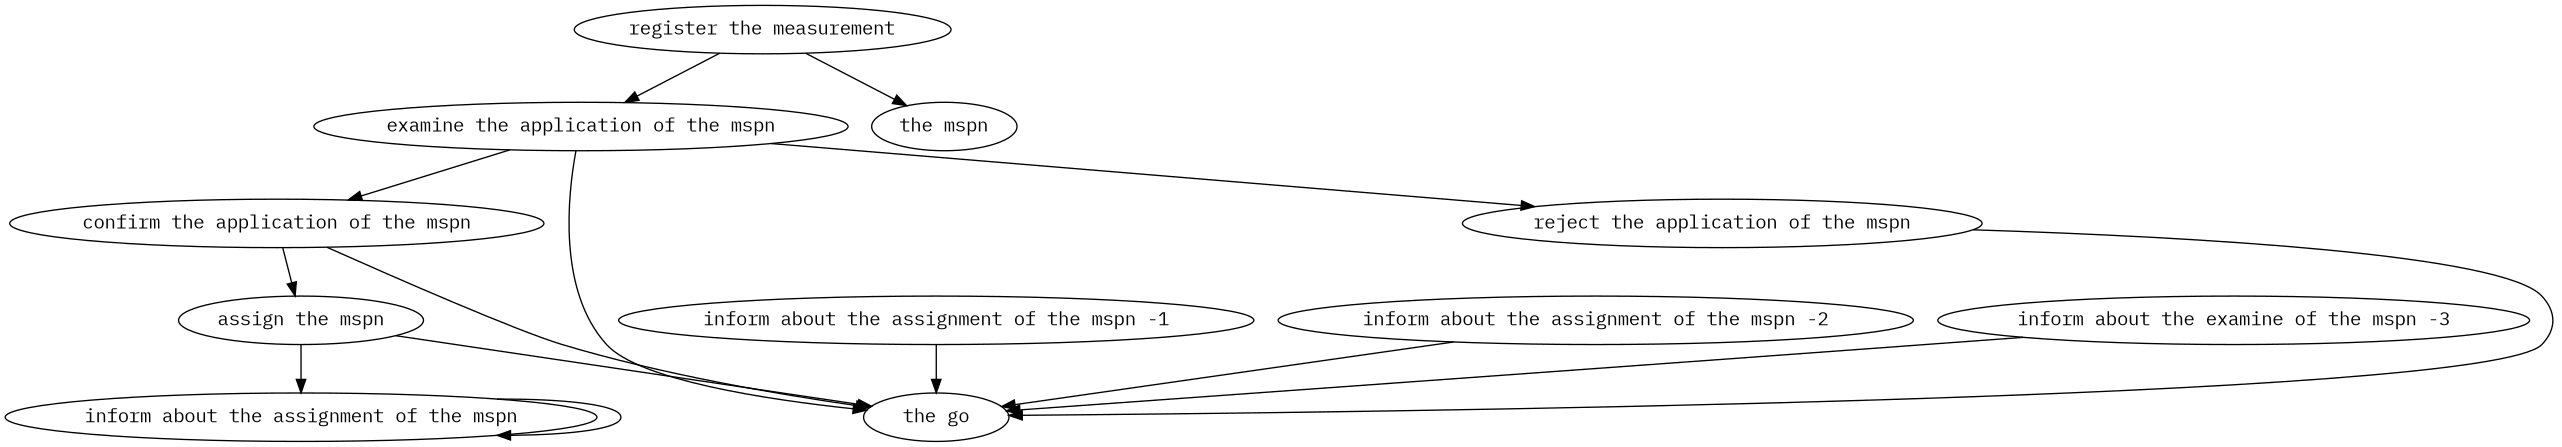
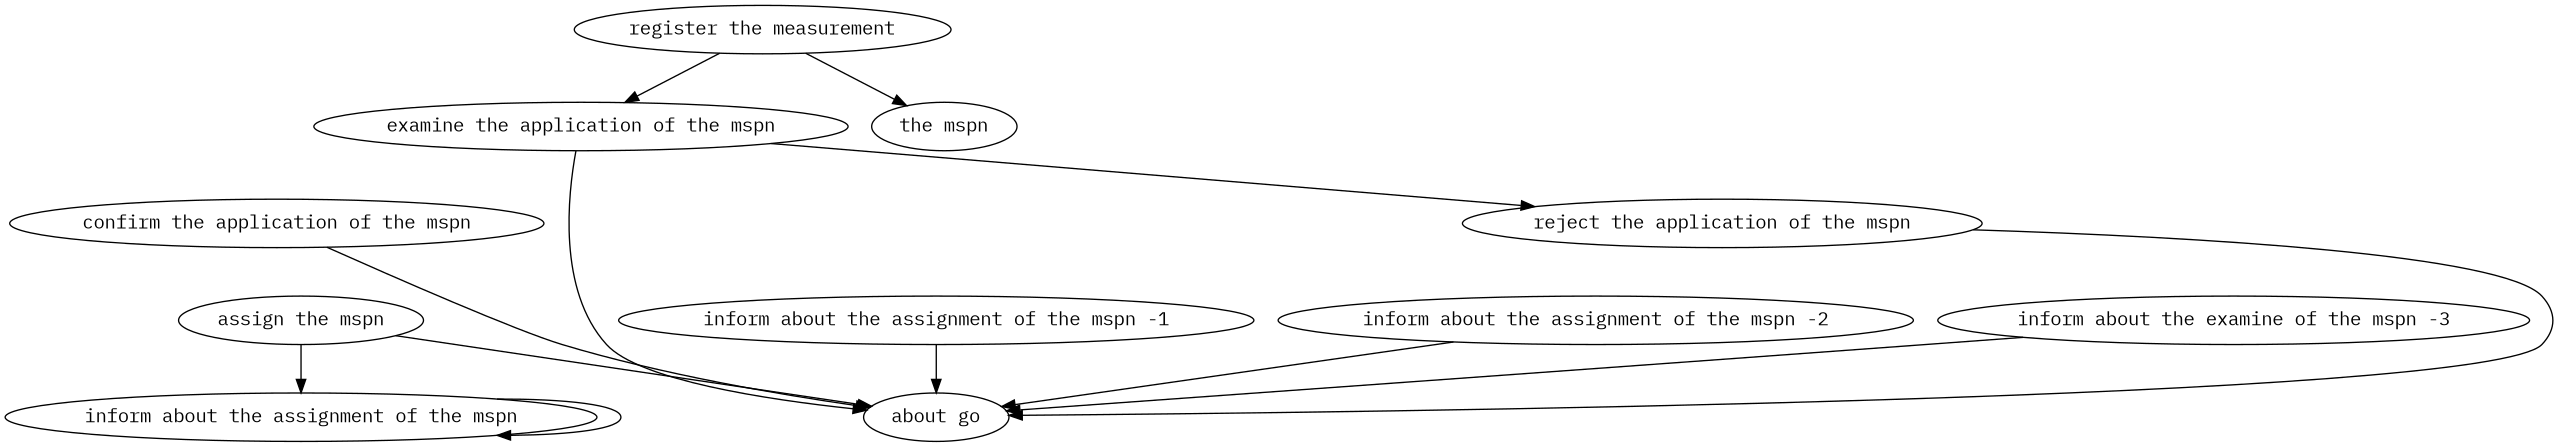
edge "examine the application of the mspn" -> "confirm the application of the mspn": removed
edge "confirm the application of the mspn" -> "assign the mspn": removed
node "the go": label "the go" -> "about go"
